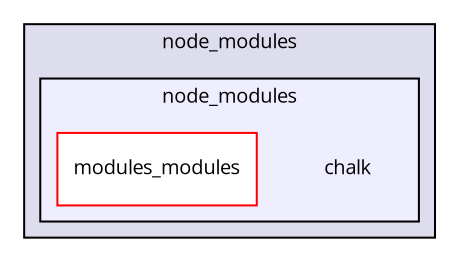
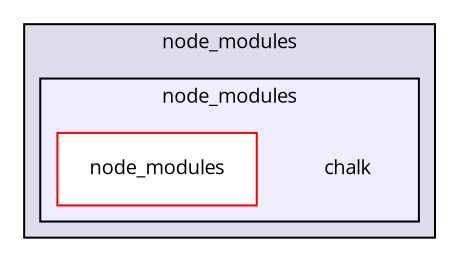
node "modules_modules": label "modules_modules" -> "node_modules"
